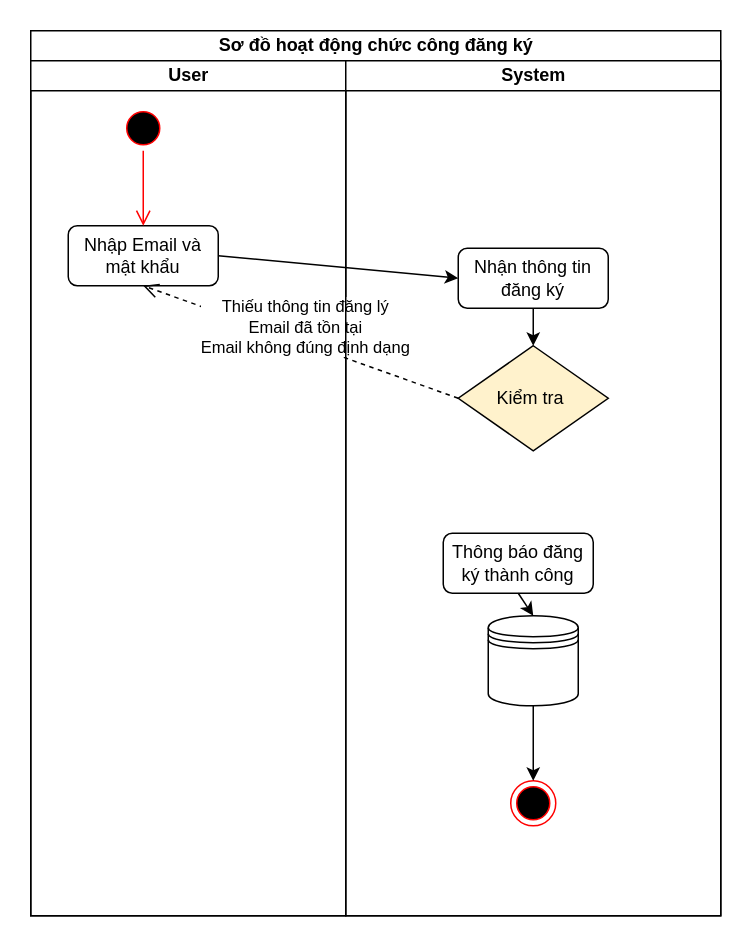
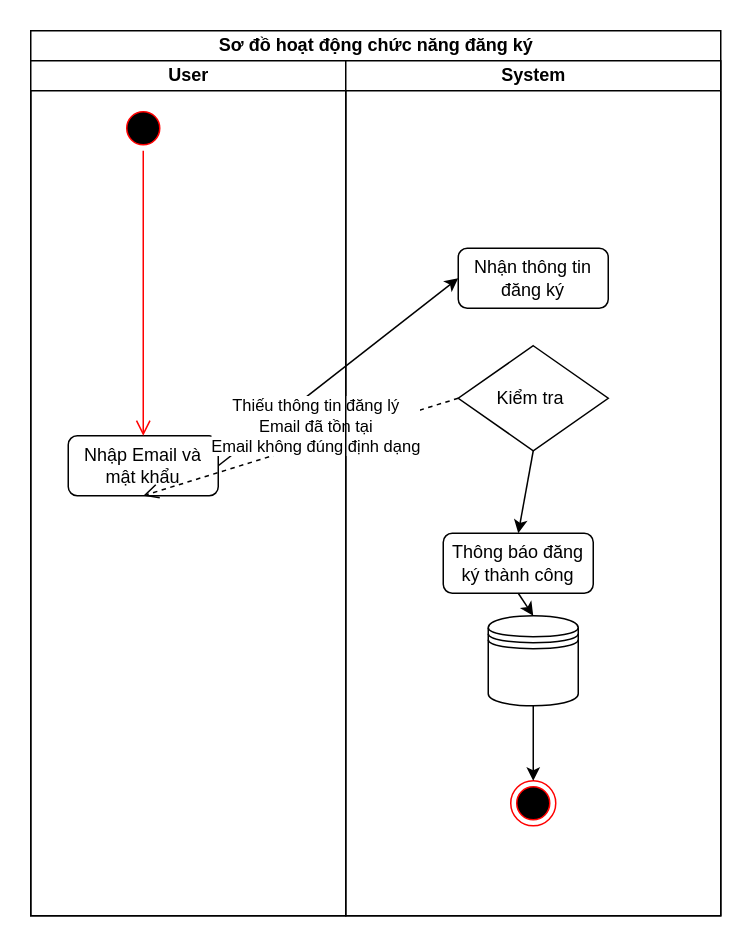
node "Sơ đồ hoạt động chức công đăng ký": label "Sơ đồ hoạt động chức công đăng ký" -> "Sơ đồ hoạt động chức năng đăng ký"
node "Nhập Email và mật khẩu": moved (143, 256) -> (143, 466)
edge "Nhận thông tin đăng ký" -> "Kiểm tra": removed
node "Kiểm tra": fillcolor #fff2cc -> #ffffff
edge "Kiểm tra" -> "Thông báo đăng ký thành công": added
